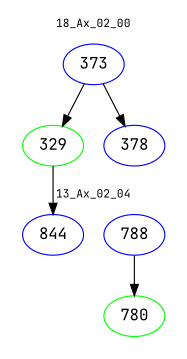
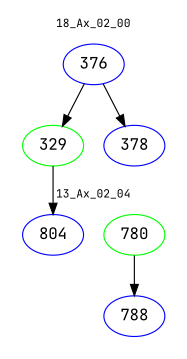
node "373": label "373" -> "376"
node "844": label "844" -> "804"
edge "788" -> "780": reversed
